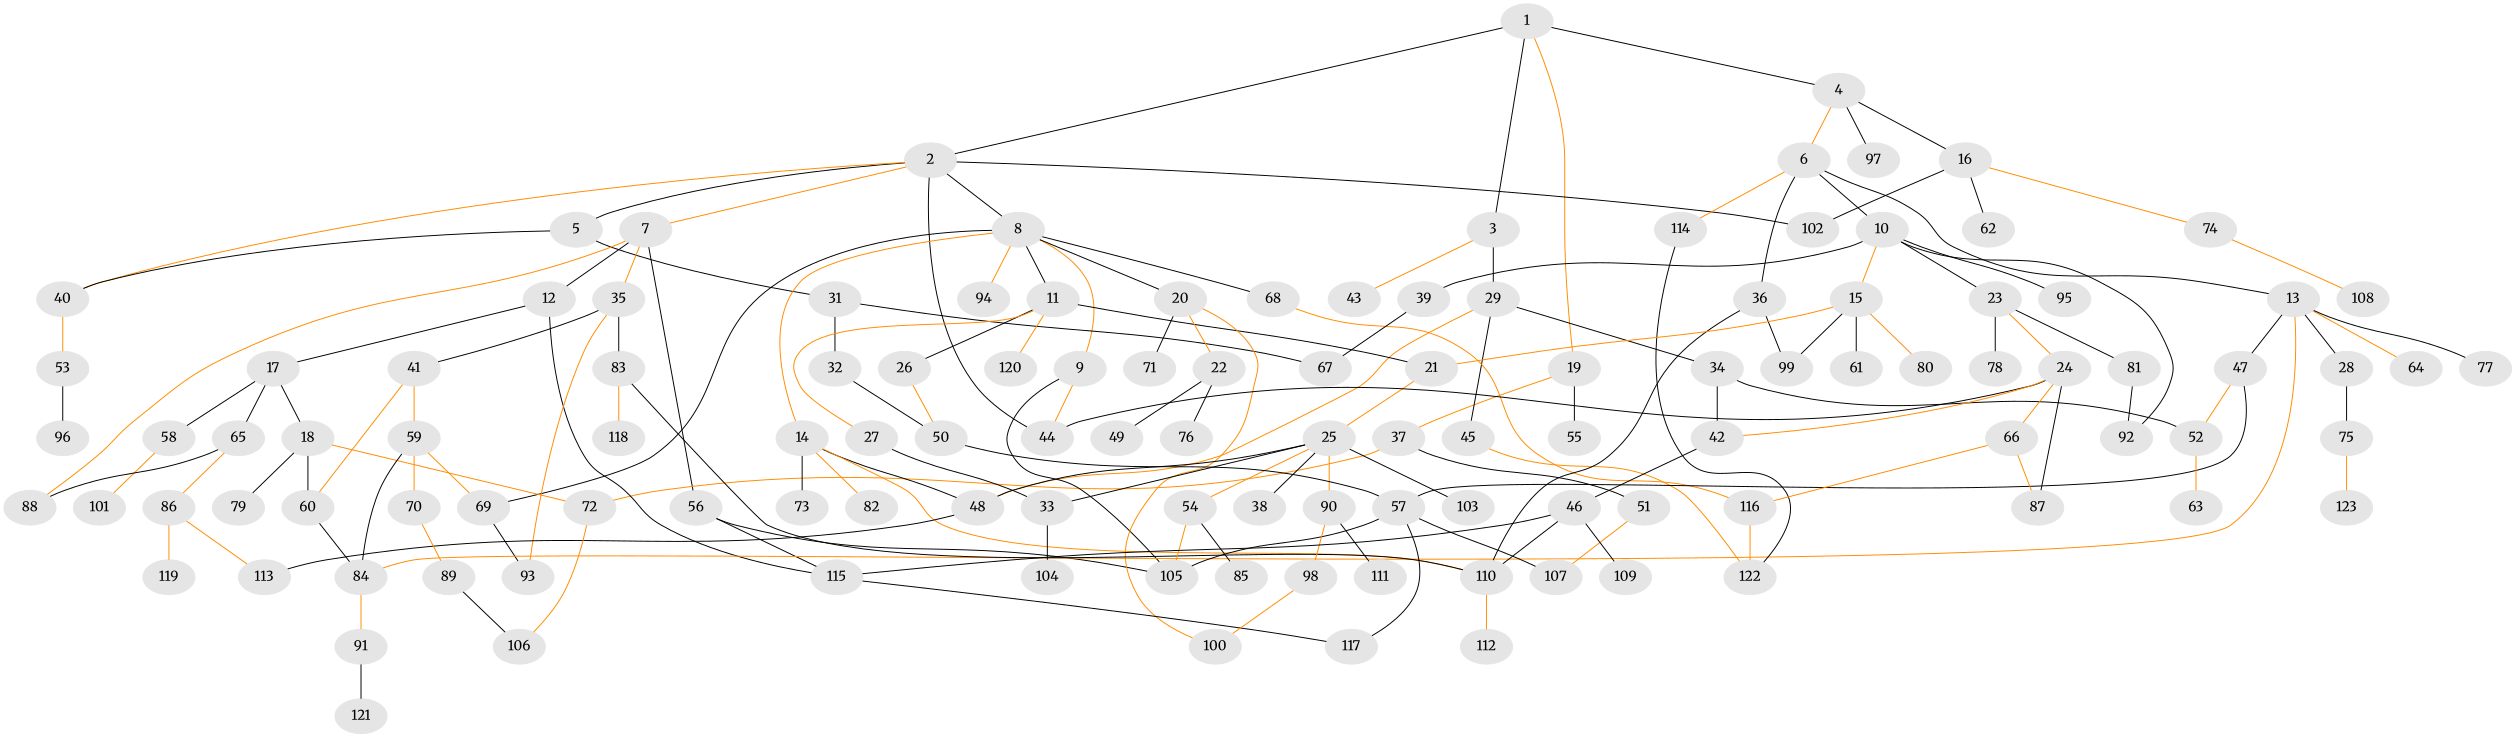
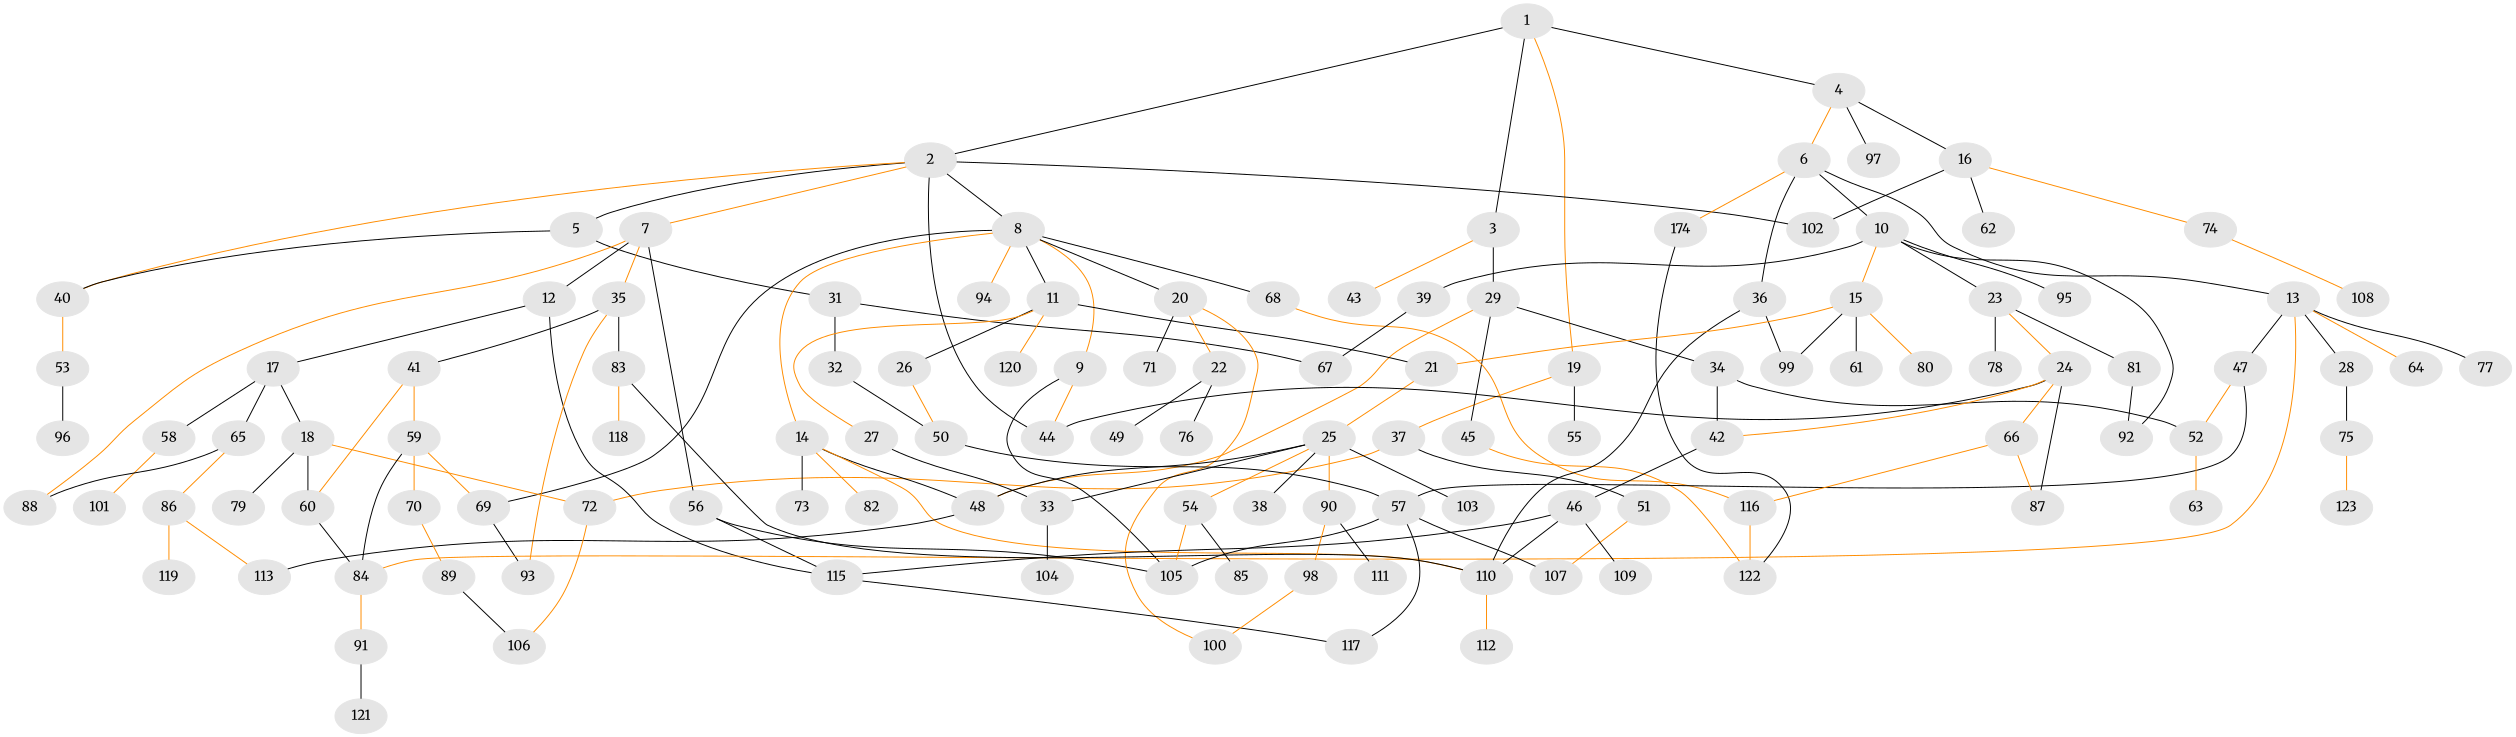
node "114": label "114" -> "174"
